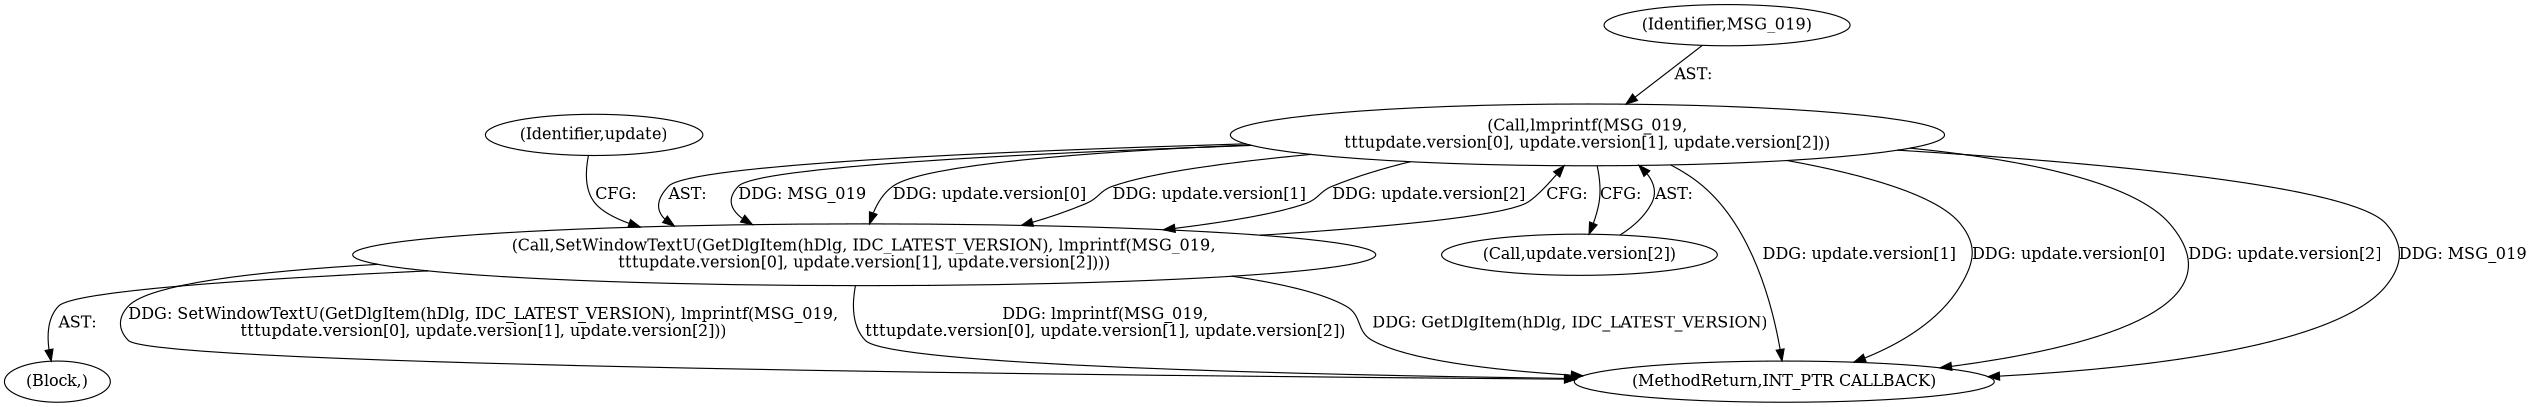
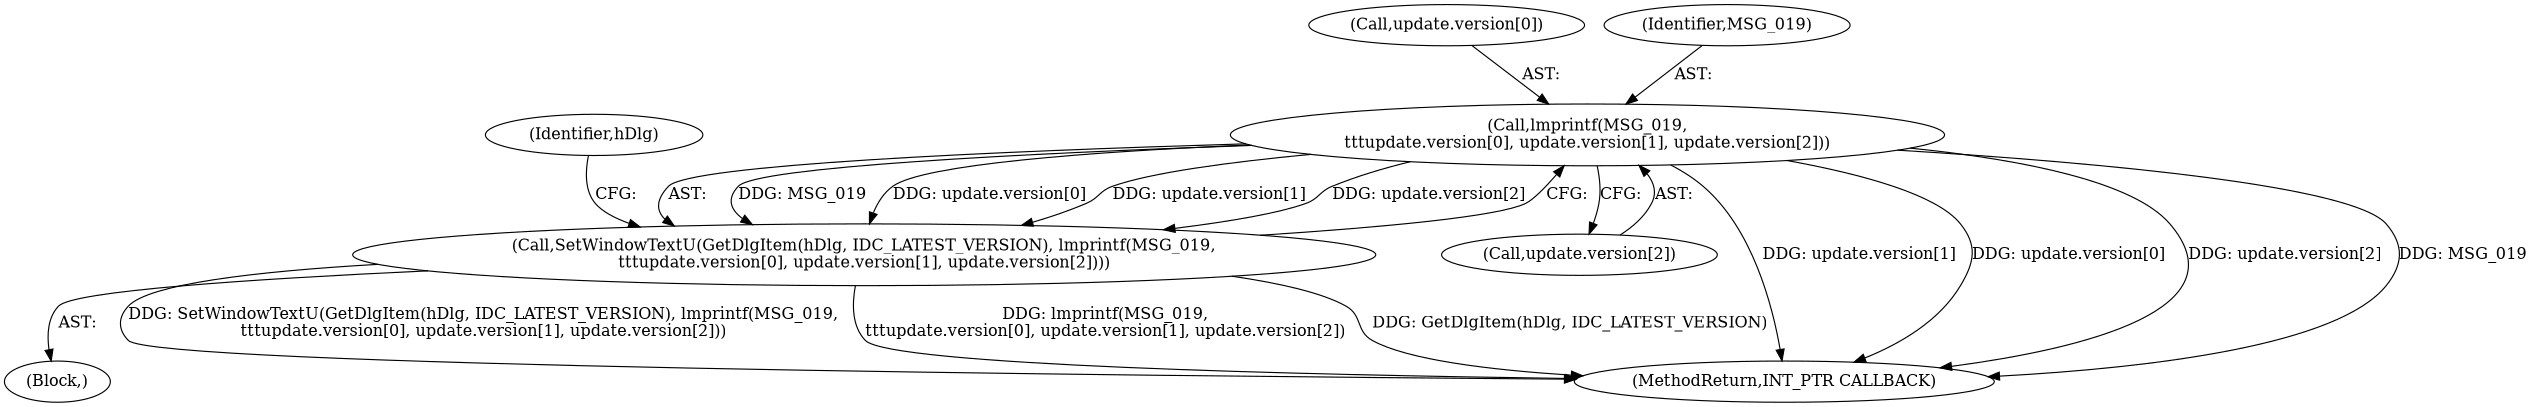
node "(Call,update.version[0])": added
node "(Identifier,update)": label "(Identifier,update)" -> "(Identifier,hDlg)"
